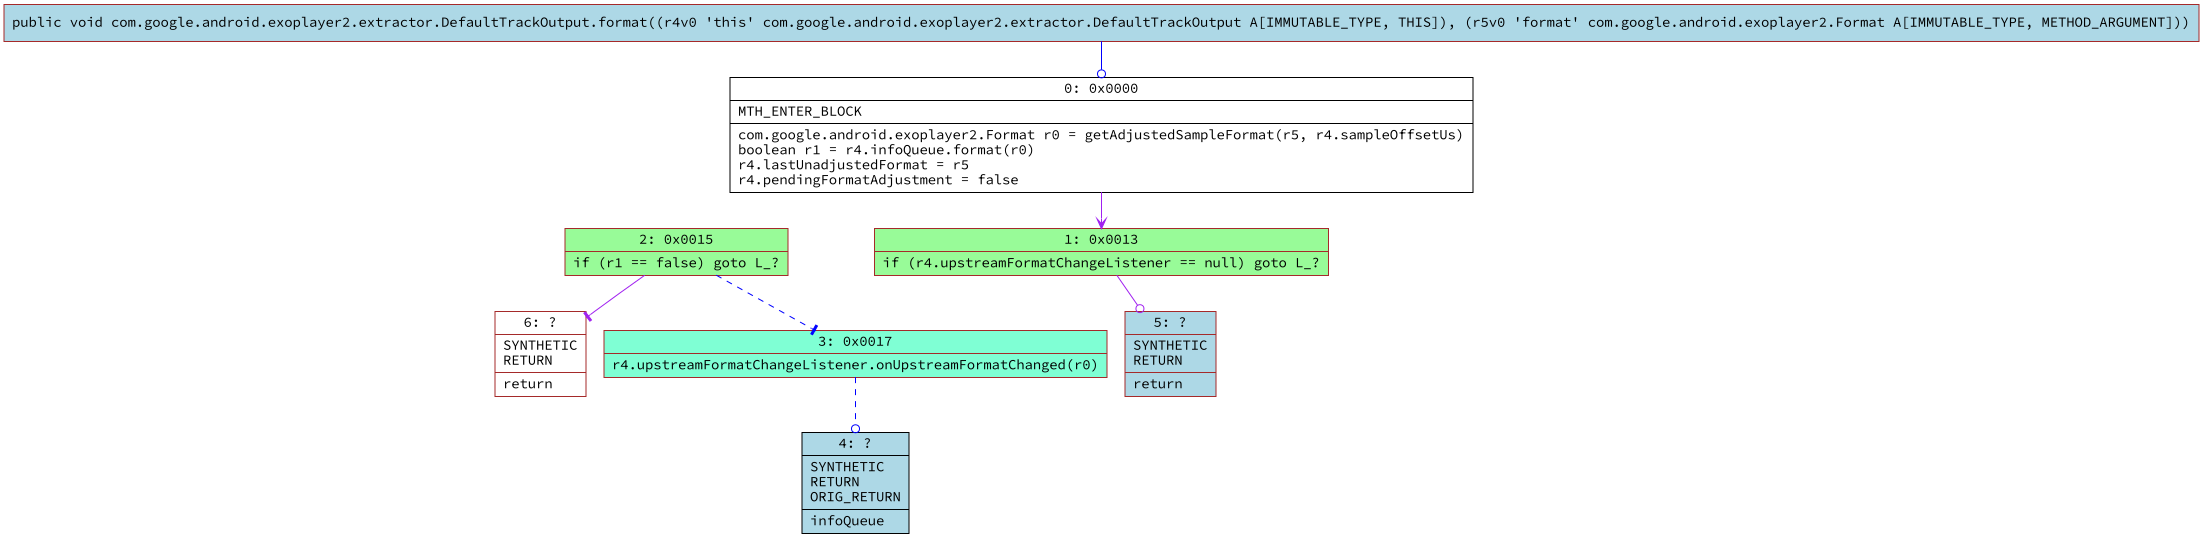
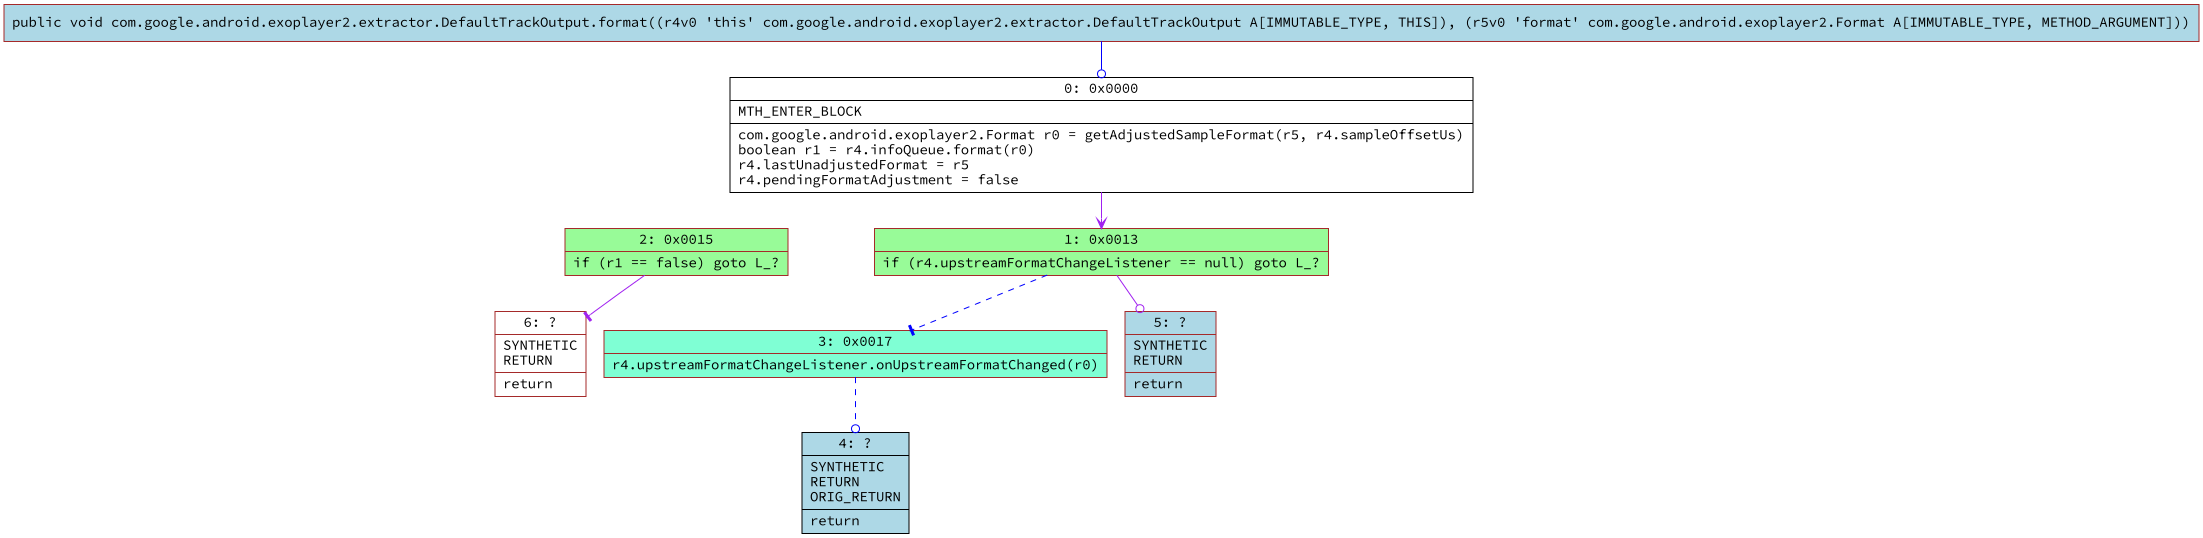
edge "2: 0x0015" -> "3: 0x0017": now "1: 0x0013" -> "3: 0x0017"
node "4: ?": text "infoQueue" -> "return"
